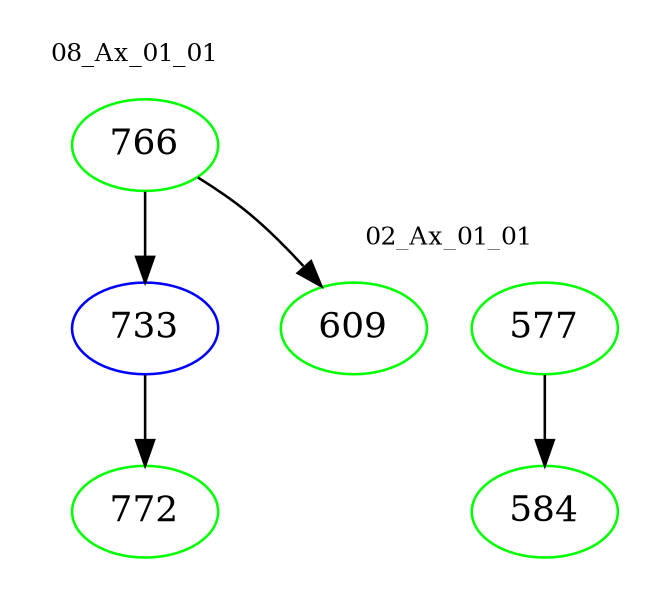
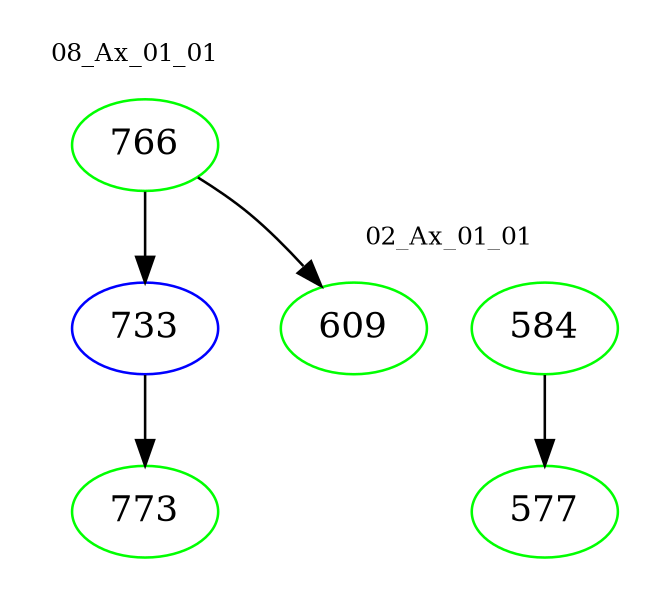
edge "577" -> "584": reversed
node "772": label "772" -> "773"
